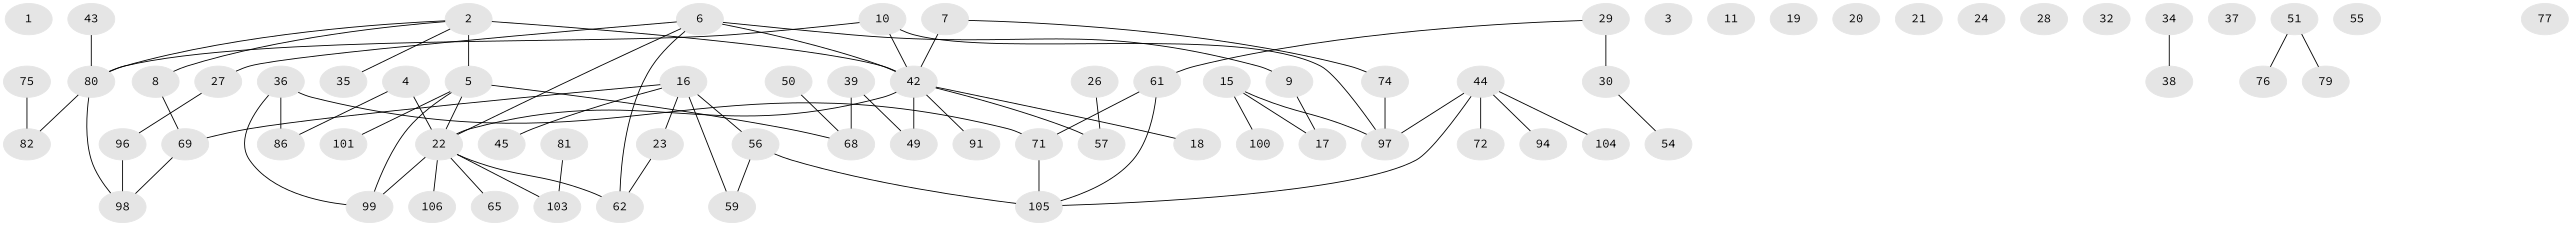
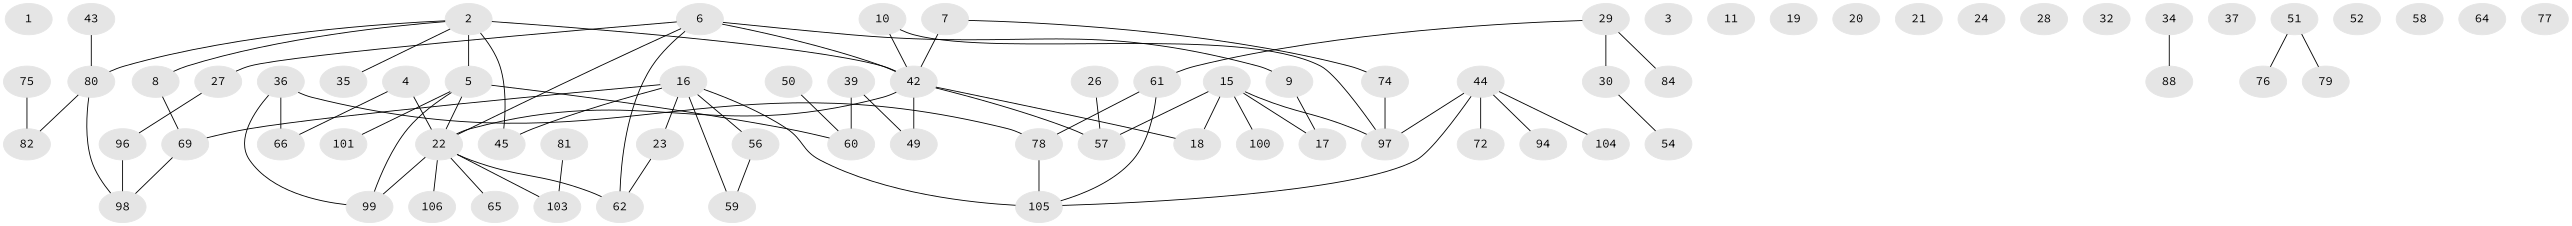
node "55": label "55" -> "52"
node "58": added
node "64": added
edge "10" -- "80": removed
edge "2" -- "45": added
node "84": added
node "38": label "38" -> "88"
edge "15" -- "57": added
edge "15" -- "18": added
node "86": label "86" -> "66"
node "68": label "68" -> "60"
node "91": removed
node "71": label "71" -> "78"
edge "56" -- "105": now "16" -- "105"
